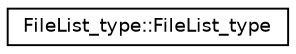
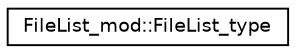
node "FileList_type::FileList_type": label "FileList_type::FileList_type" -> "FileList_mod::FileList_type"
